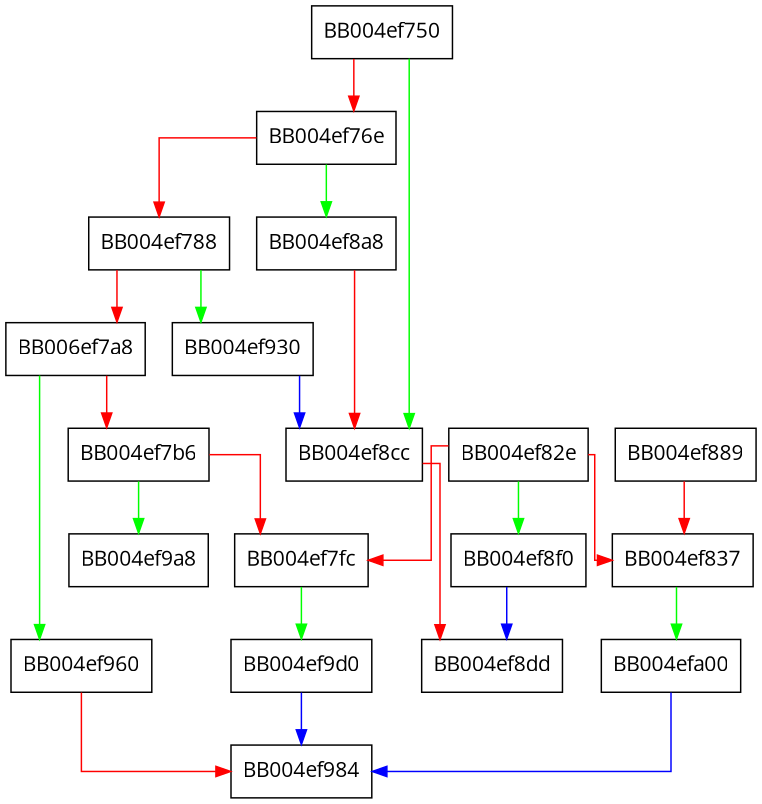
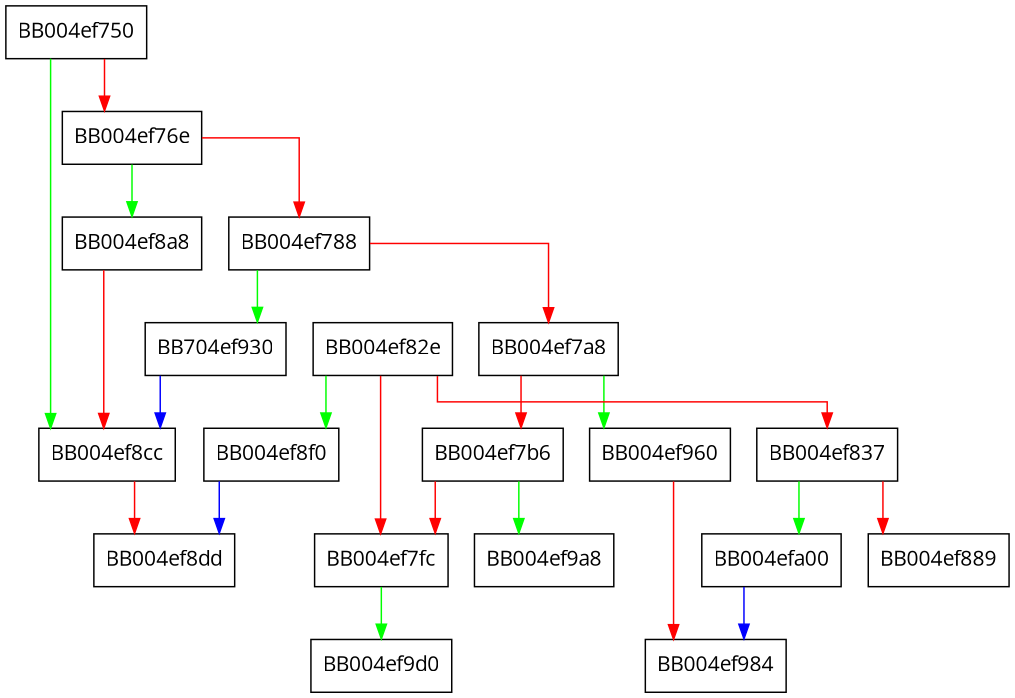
node "BB006ef7a8": label "BB006ef7a8" -> "BB004ef7a8"
node "BB004ef930": label "BB004ef930" -> "BB704ef930"
edge "BB004ef889" -> "BB004ef837": reversed
edge "BB004ef9d0" -> "BB004ef984": removed
